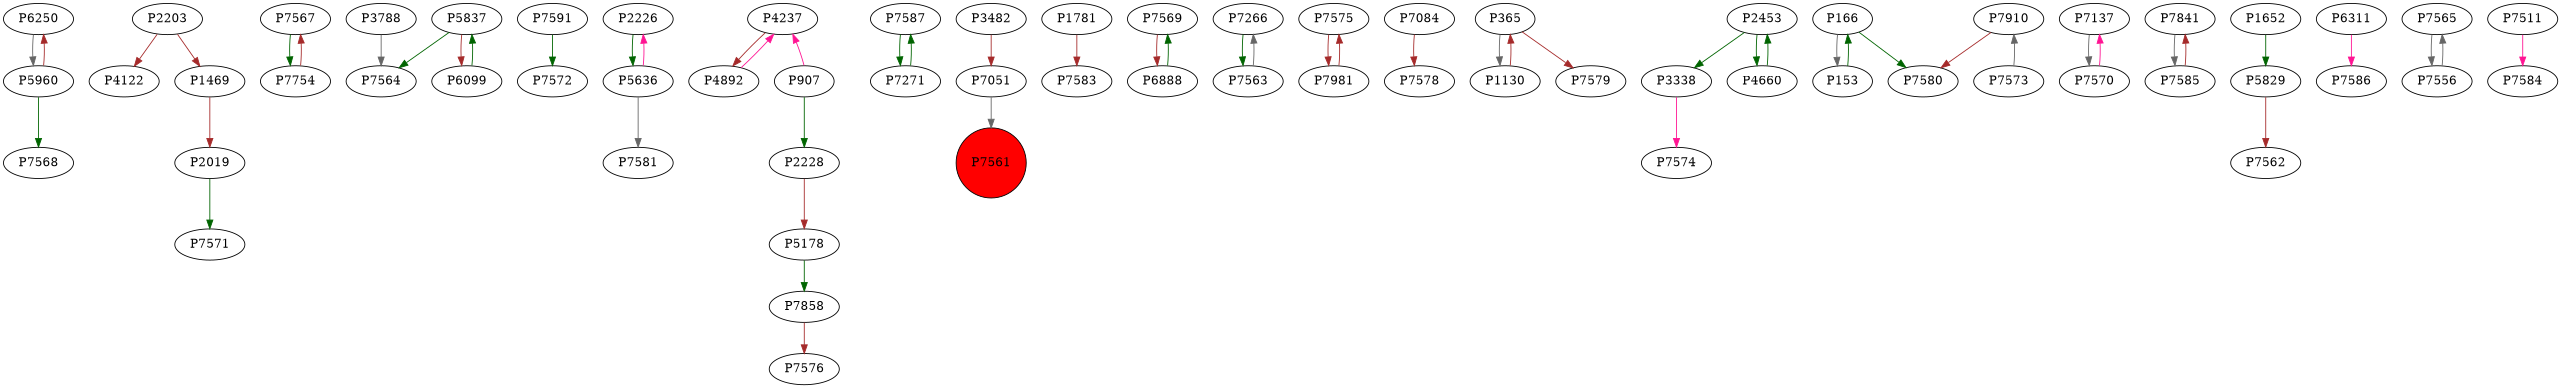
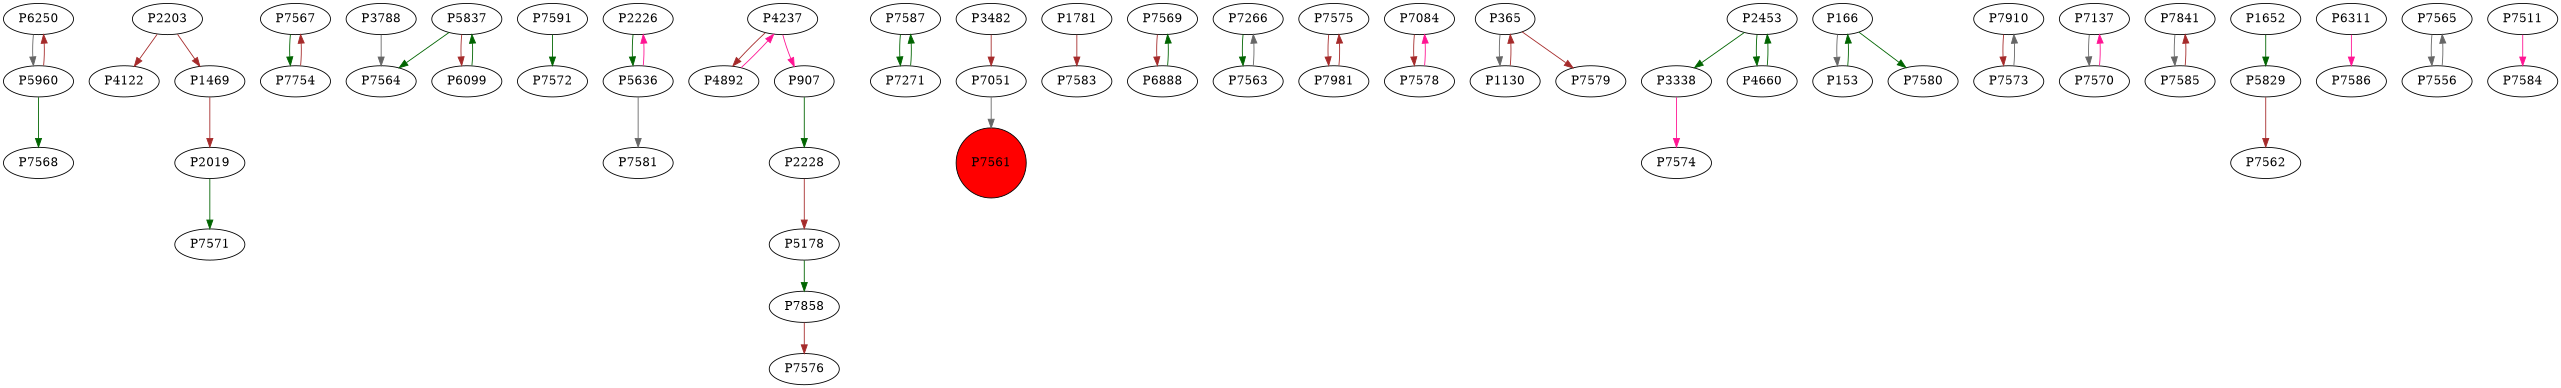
edge "P7910" -> "P7580": now "P7910" -> "P7573"
edge "P907" -> "P4237": reversed
edge "P7578" -> "P7084": added
